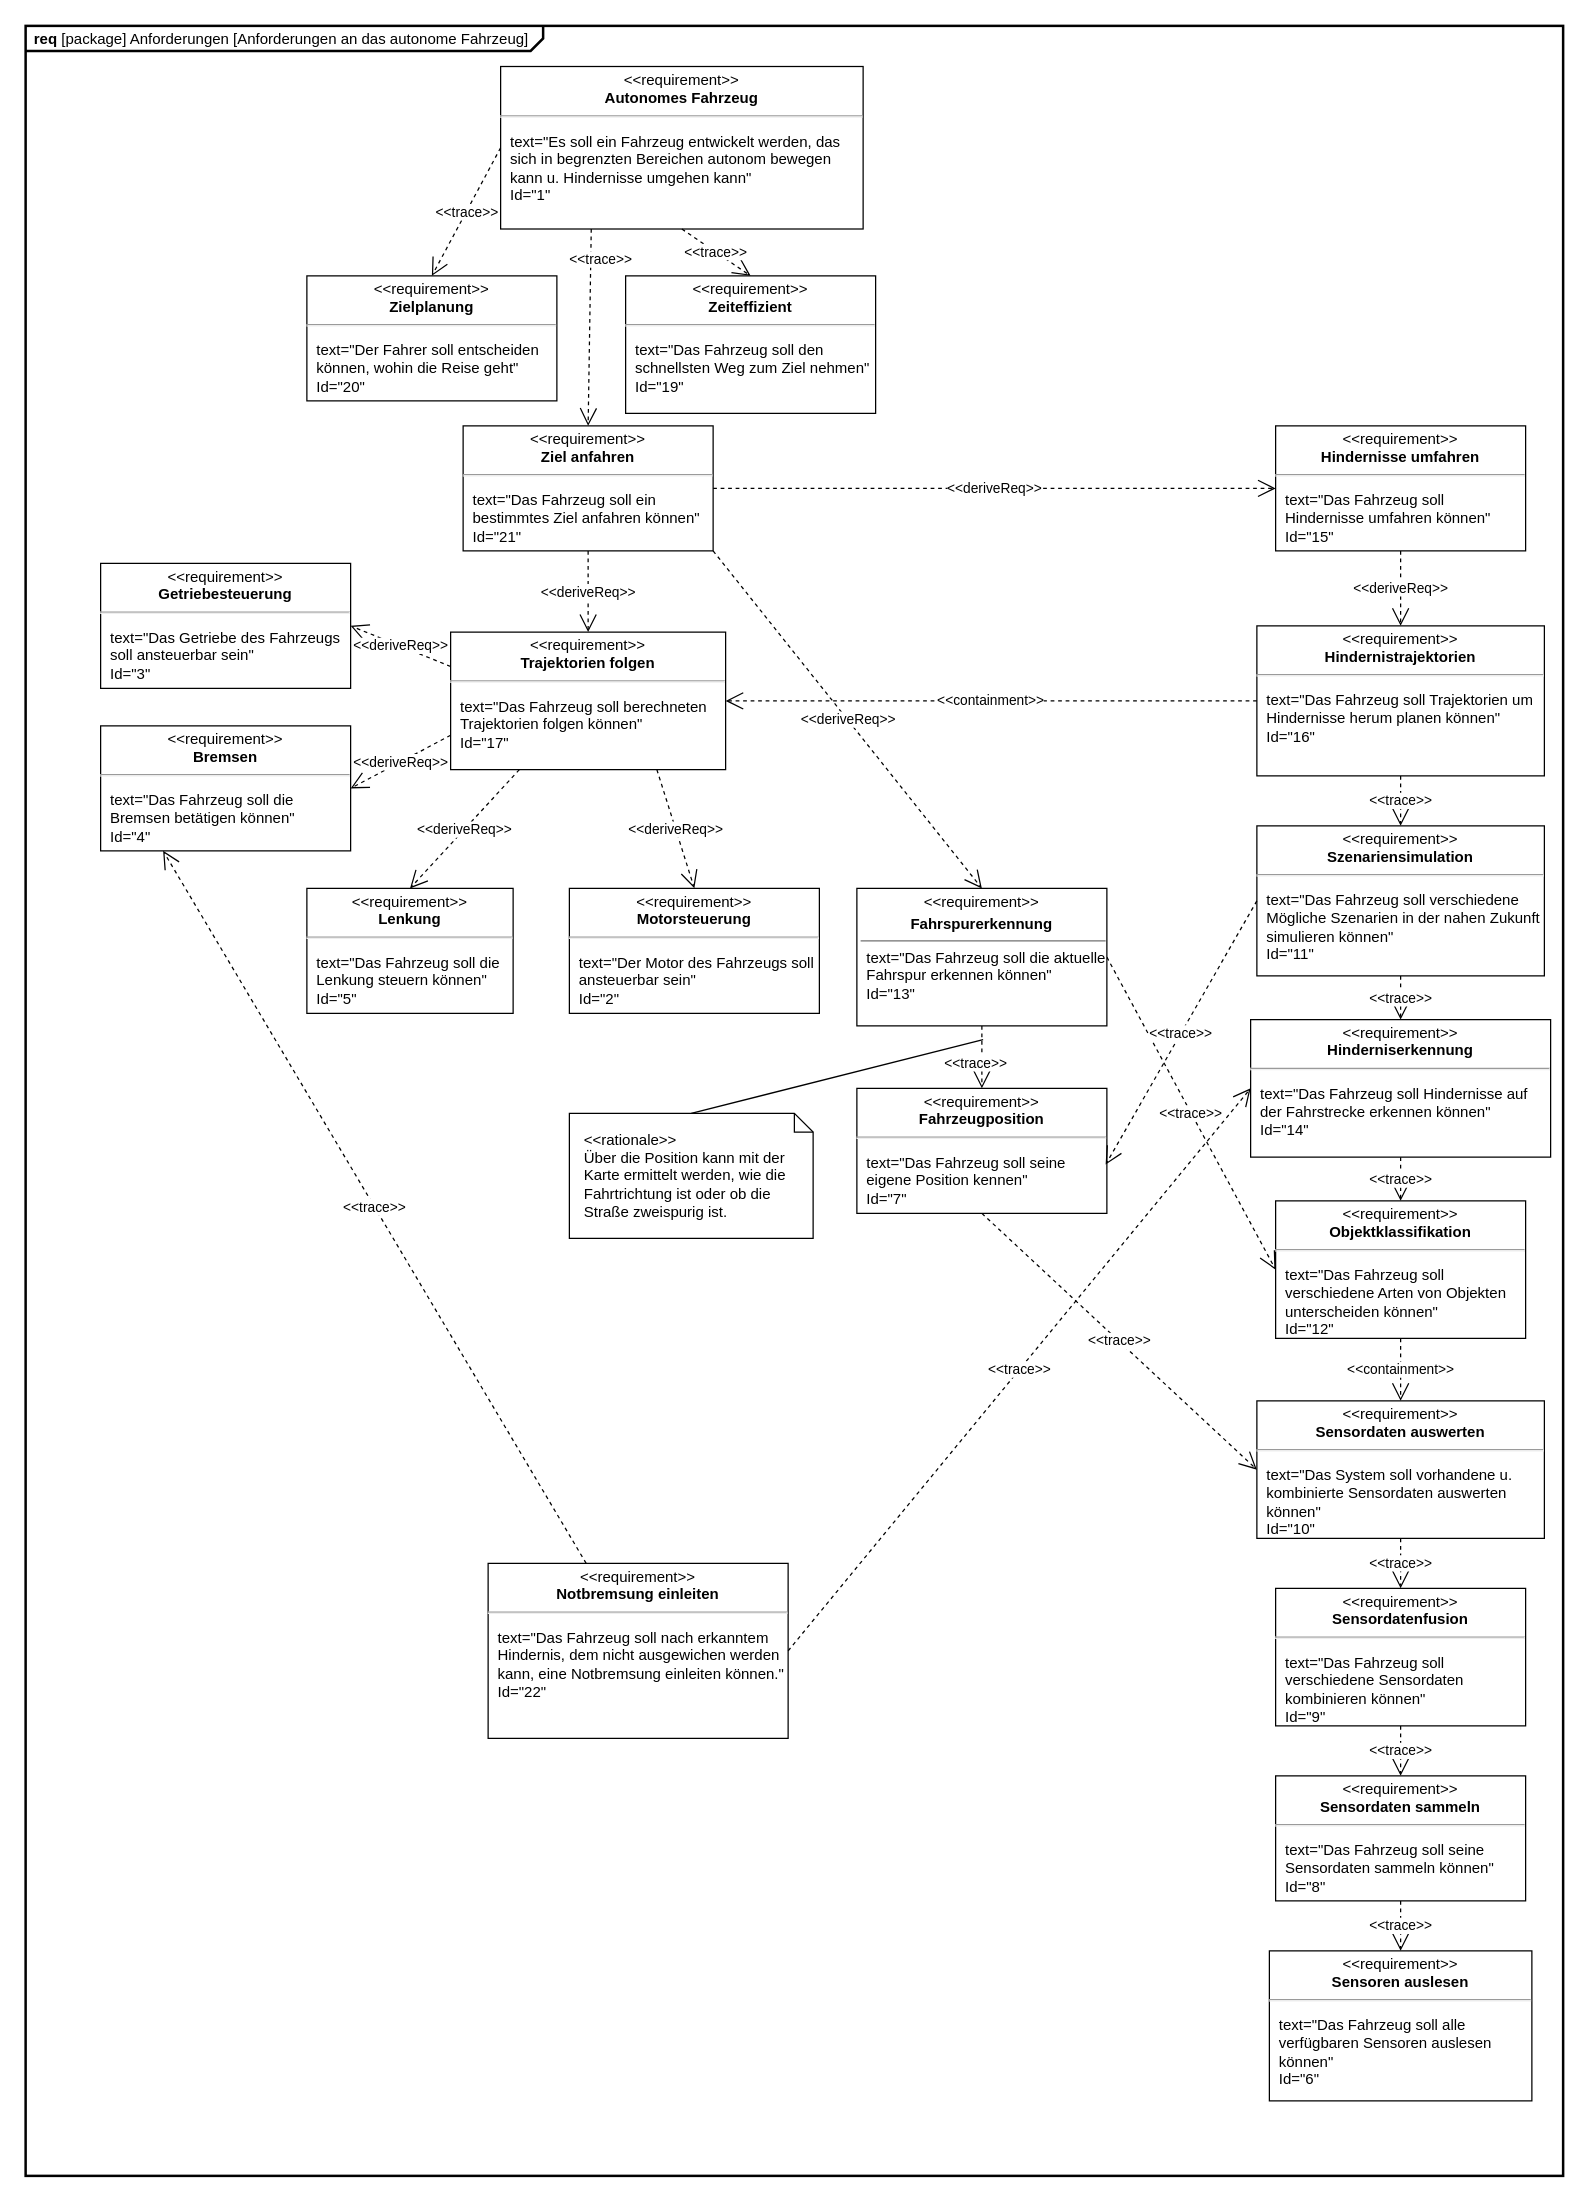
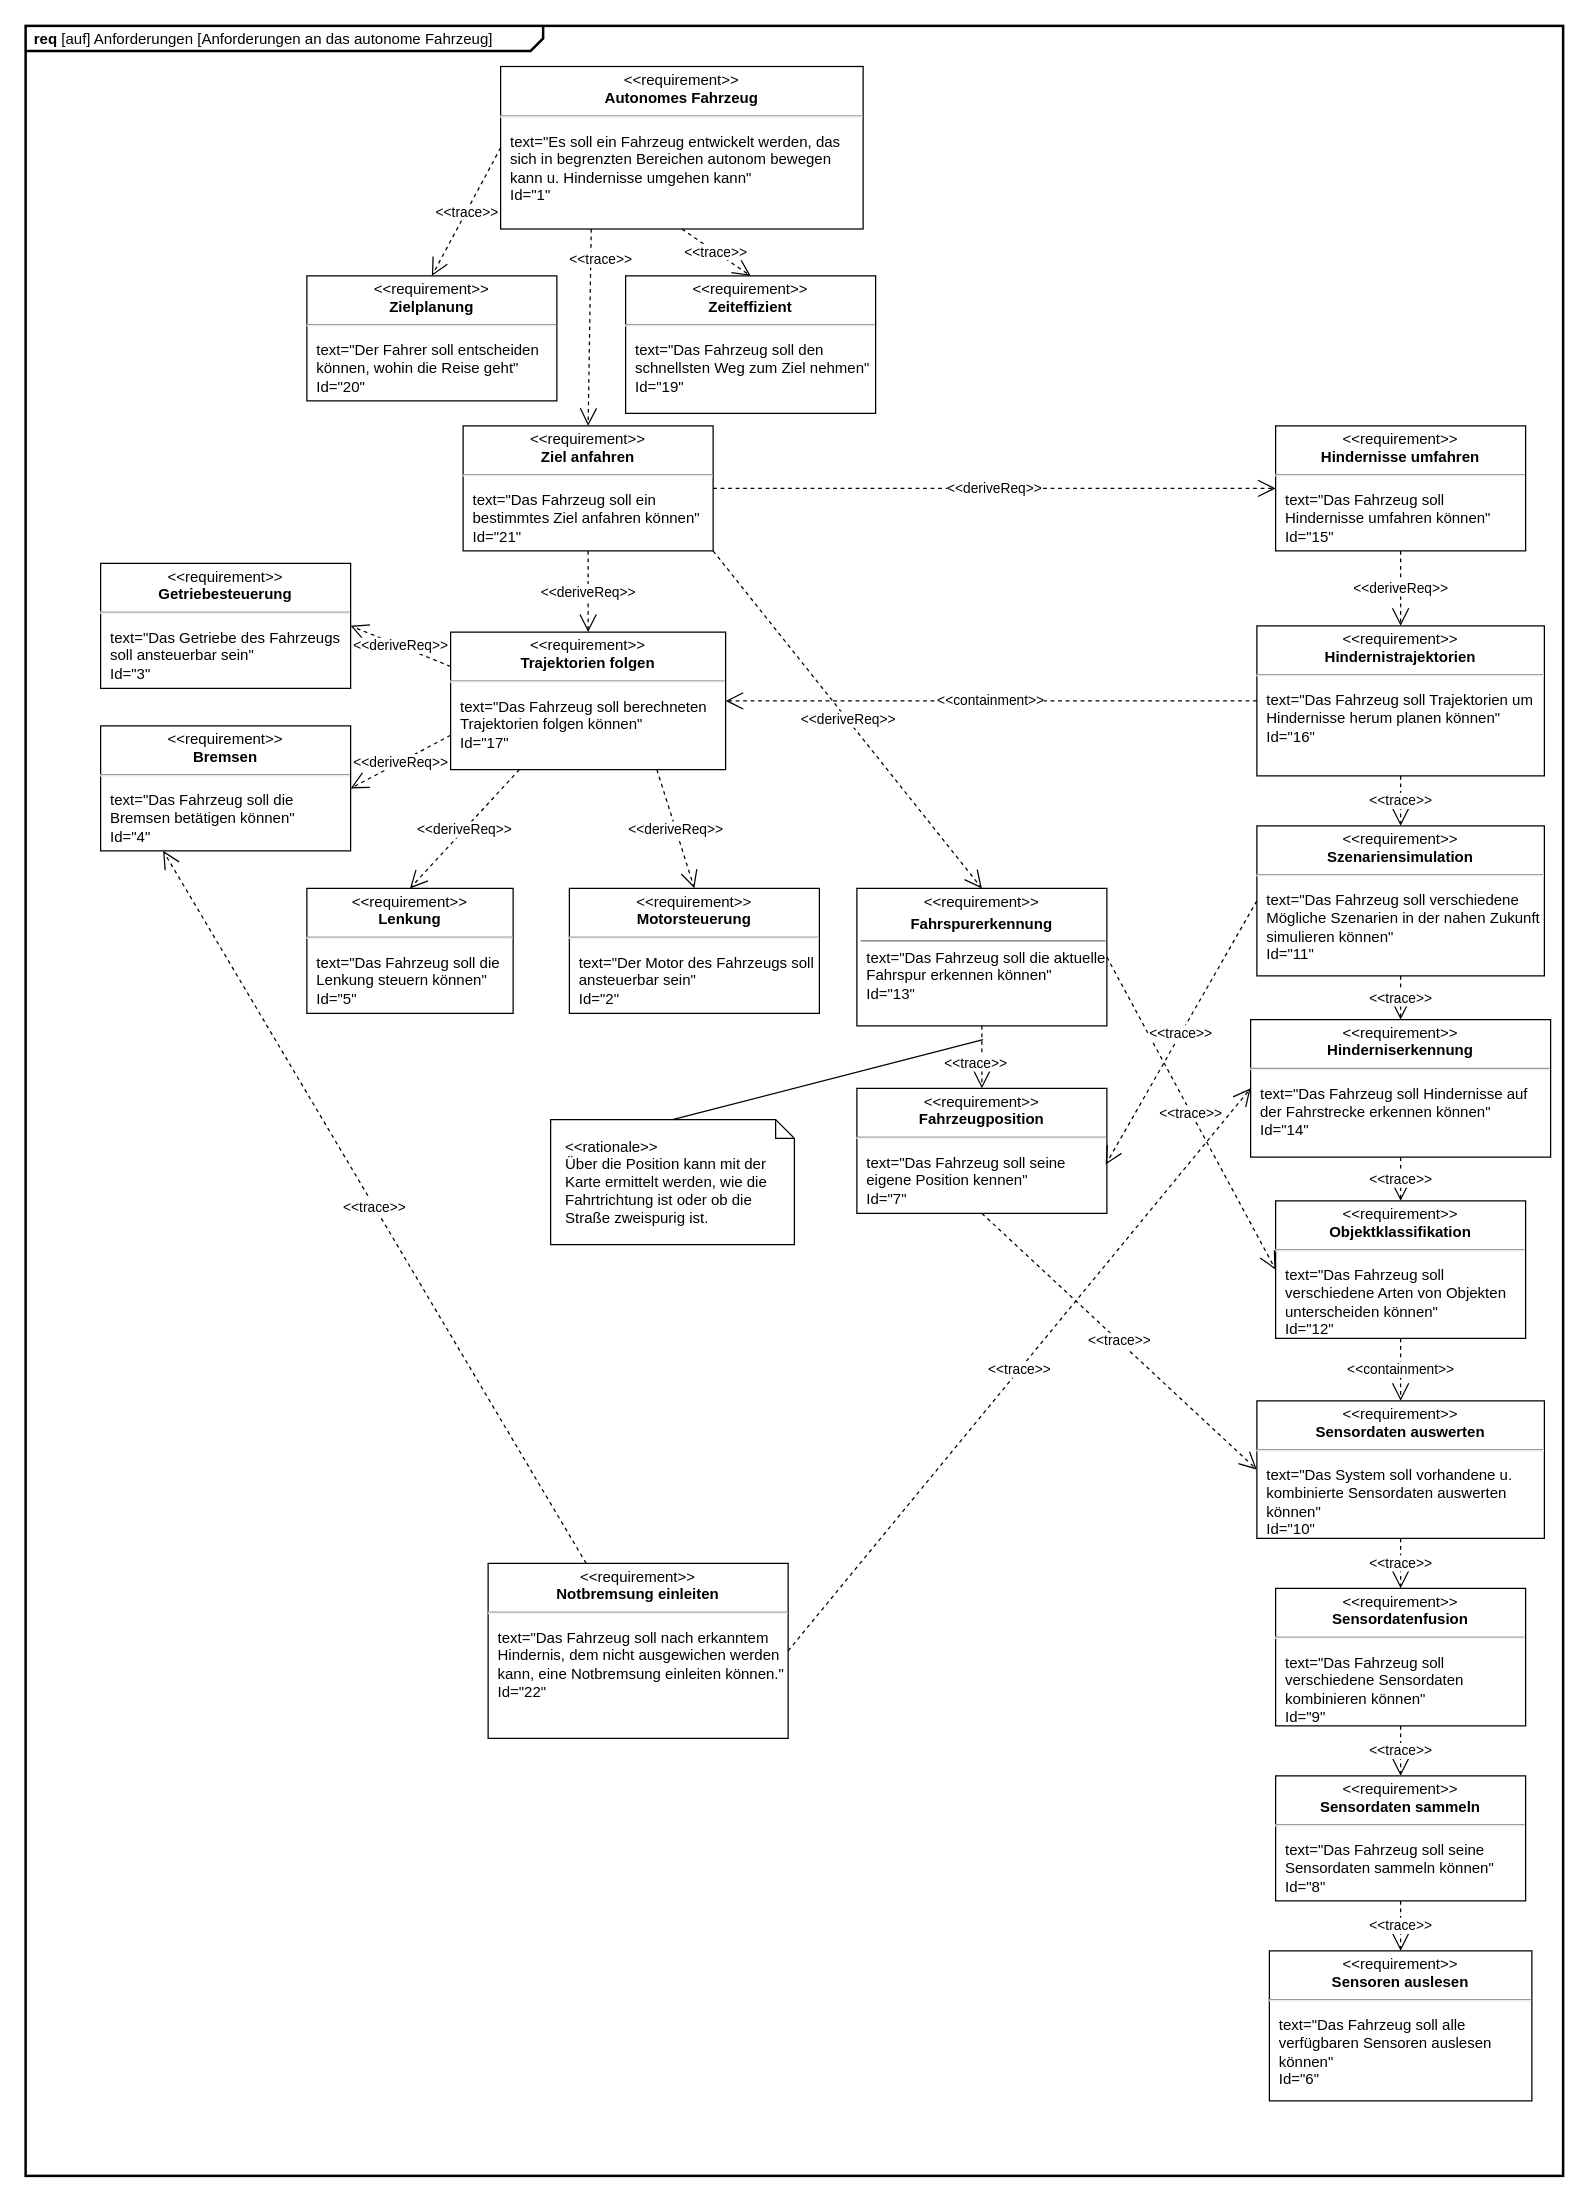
node "req [package] Anforderungen [Anforderungen an das autonome Fahrzeug]": label "req [package] Anforderungen [Anforderungen an das autonome Fahrzeug]" -> "req [auf] Anforderungen [Anforderungen an das autonome Fahrzeug]"
node "<<rationale>> Über die Position kann mit der Karte ermittelt werden, wie die Fahrtrichtung ist oder ob die Straße zweispurig ist.": moved (691, 1176) -> (673, 1182)
